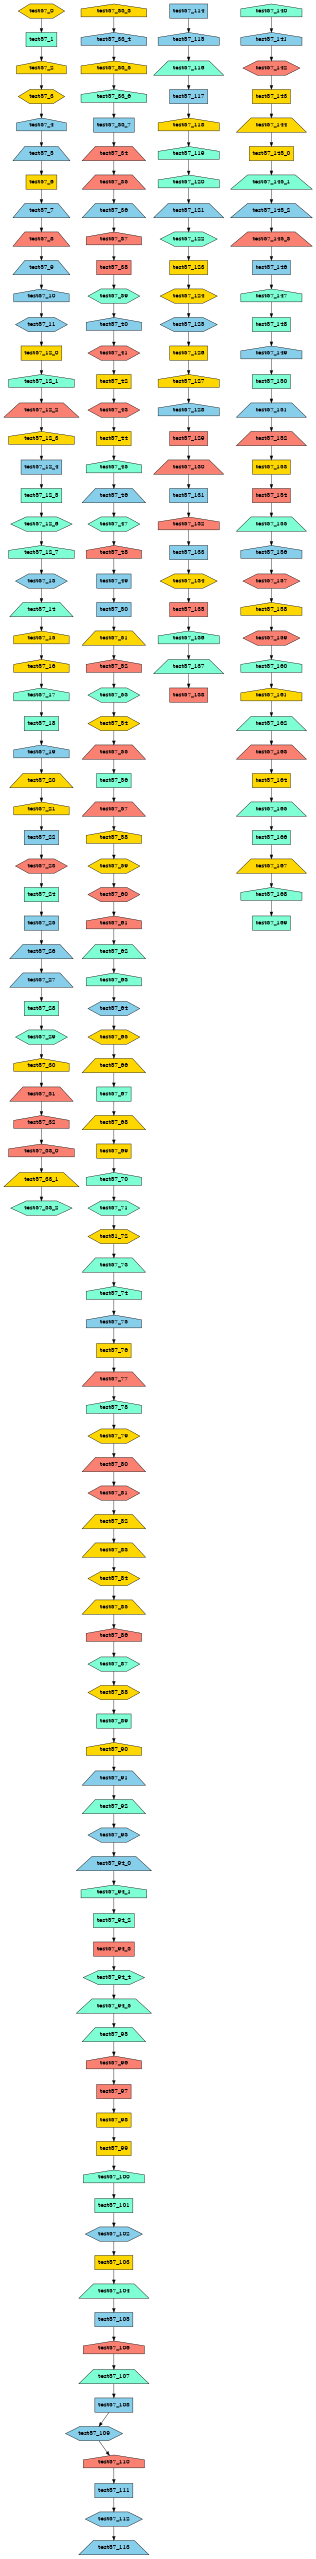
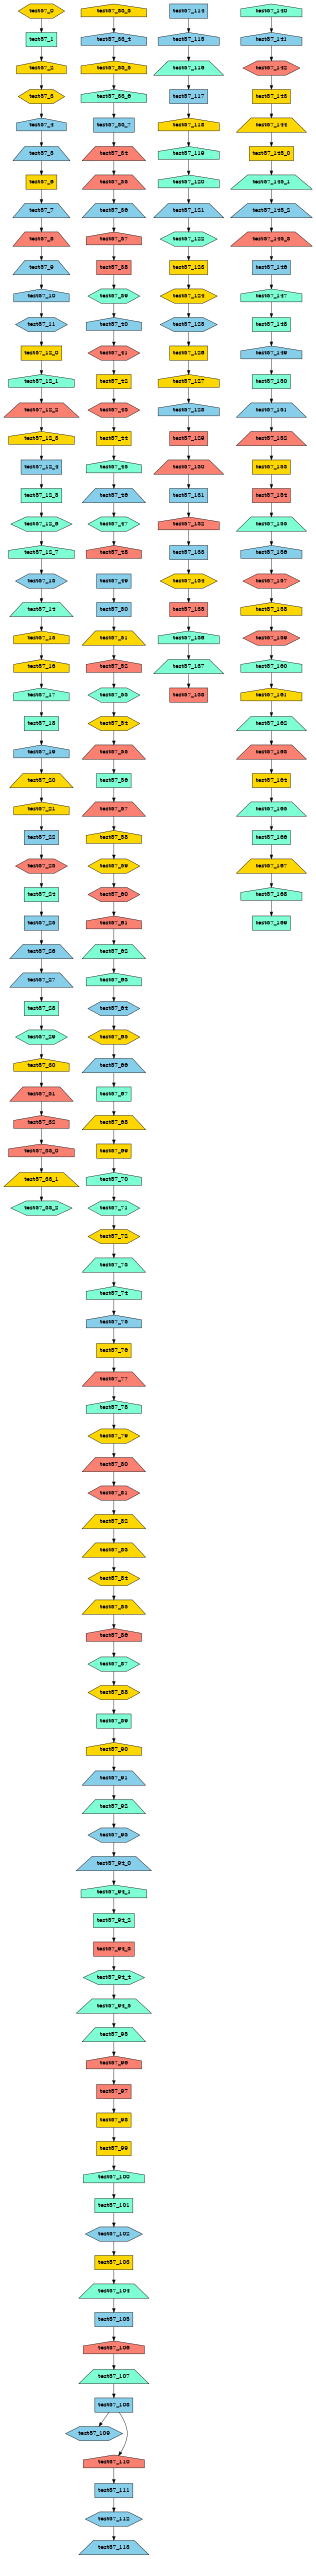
edge "test57_48" -> "test57_49": removed
node "test57_66": fillcolor gold -> skyblue
node "test51_72": label "test51_72" -> "test57_72"
edge "test57_109" -> "test57_110": now "test57_108" -> "test57_110"
